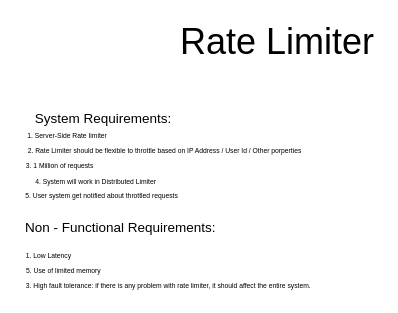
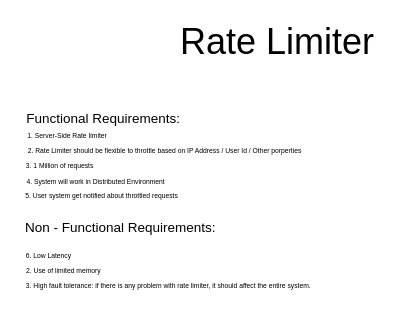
node "System Requirements:": label "System Requirements:" -> "Functional Requirements:"
node "4. System will work in Distributed Limiter": label "4. System will work in Distributed Limiter" -> "4. System will work in Distributed Environment"
node "1. Low Latency": label "1. Low Latency" -> "6. Low Latency"
node "5. Use of limited memory": label "5. Use of limited memory" -> "2. Use of limited memory"
